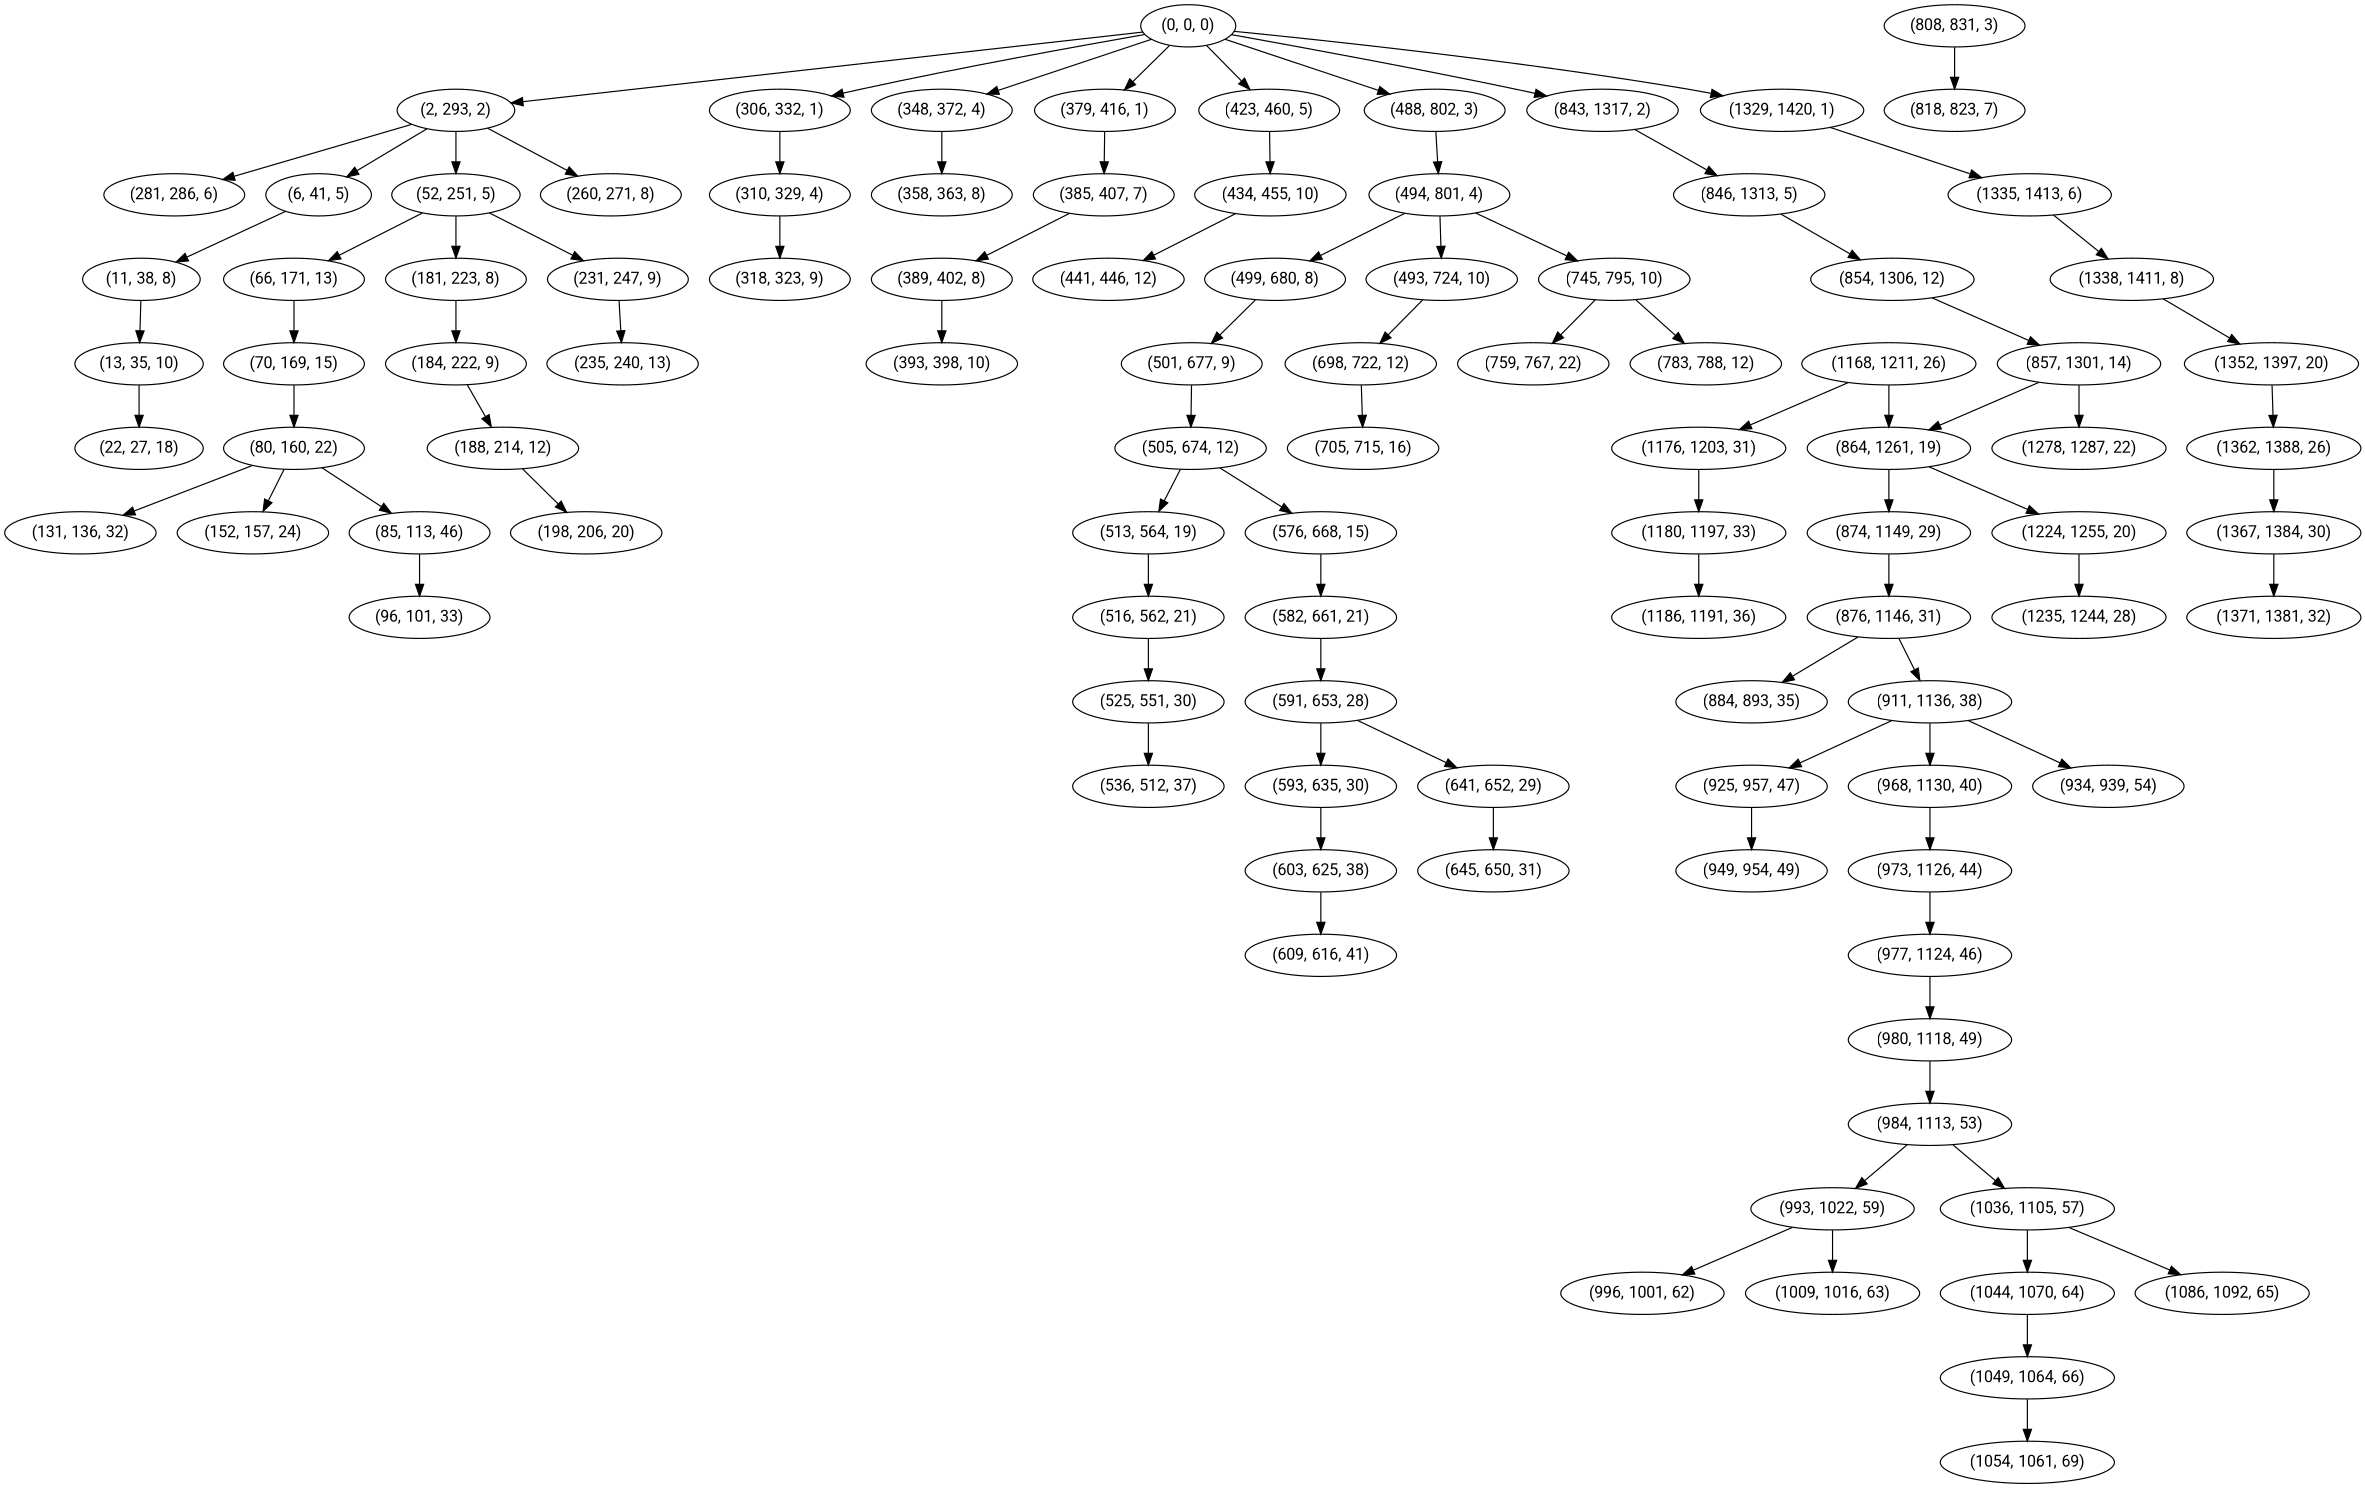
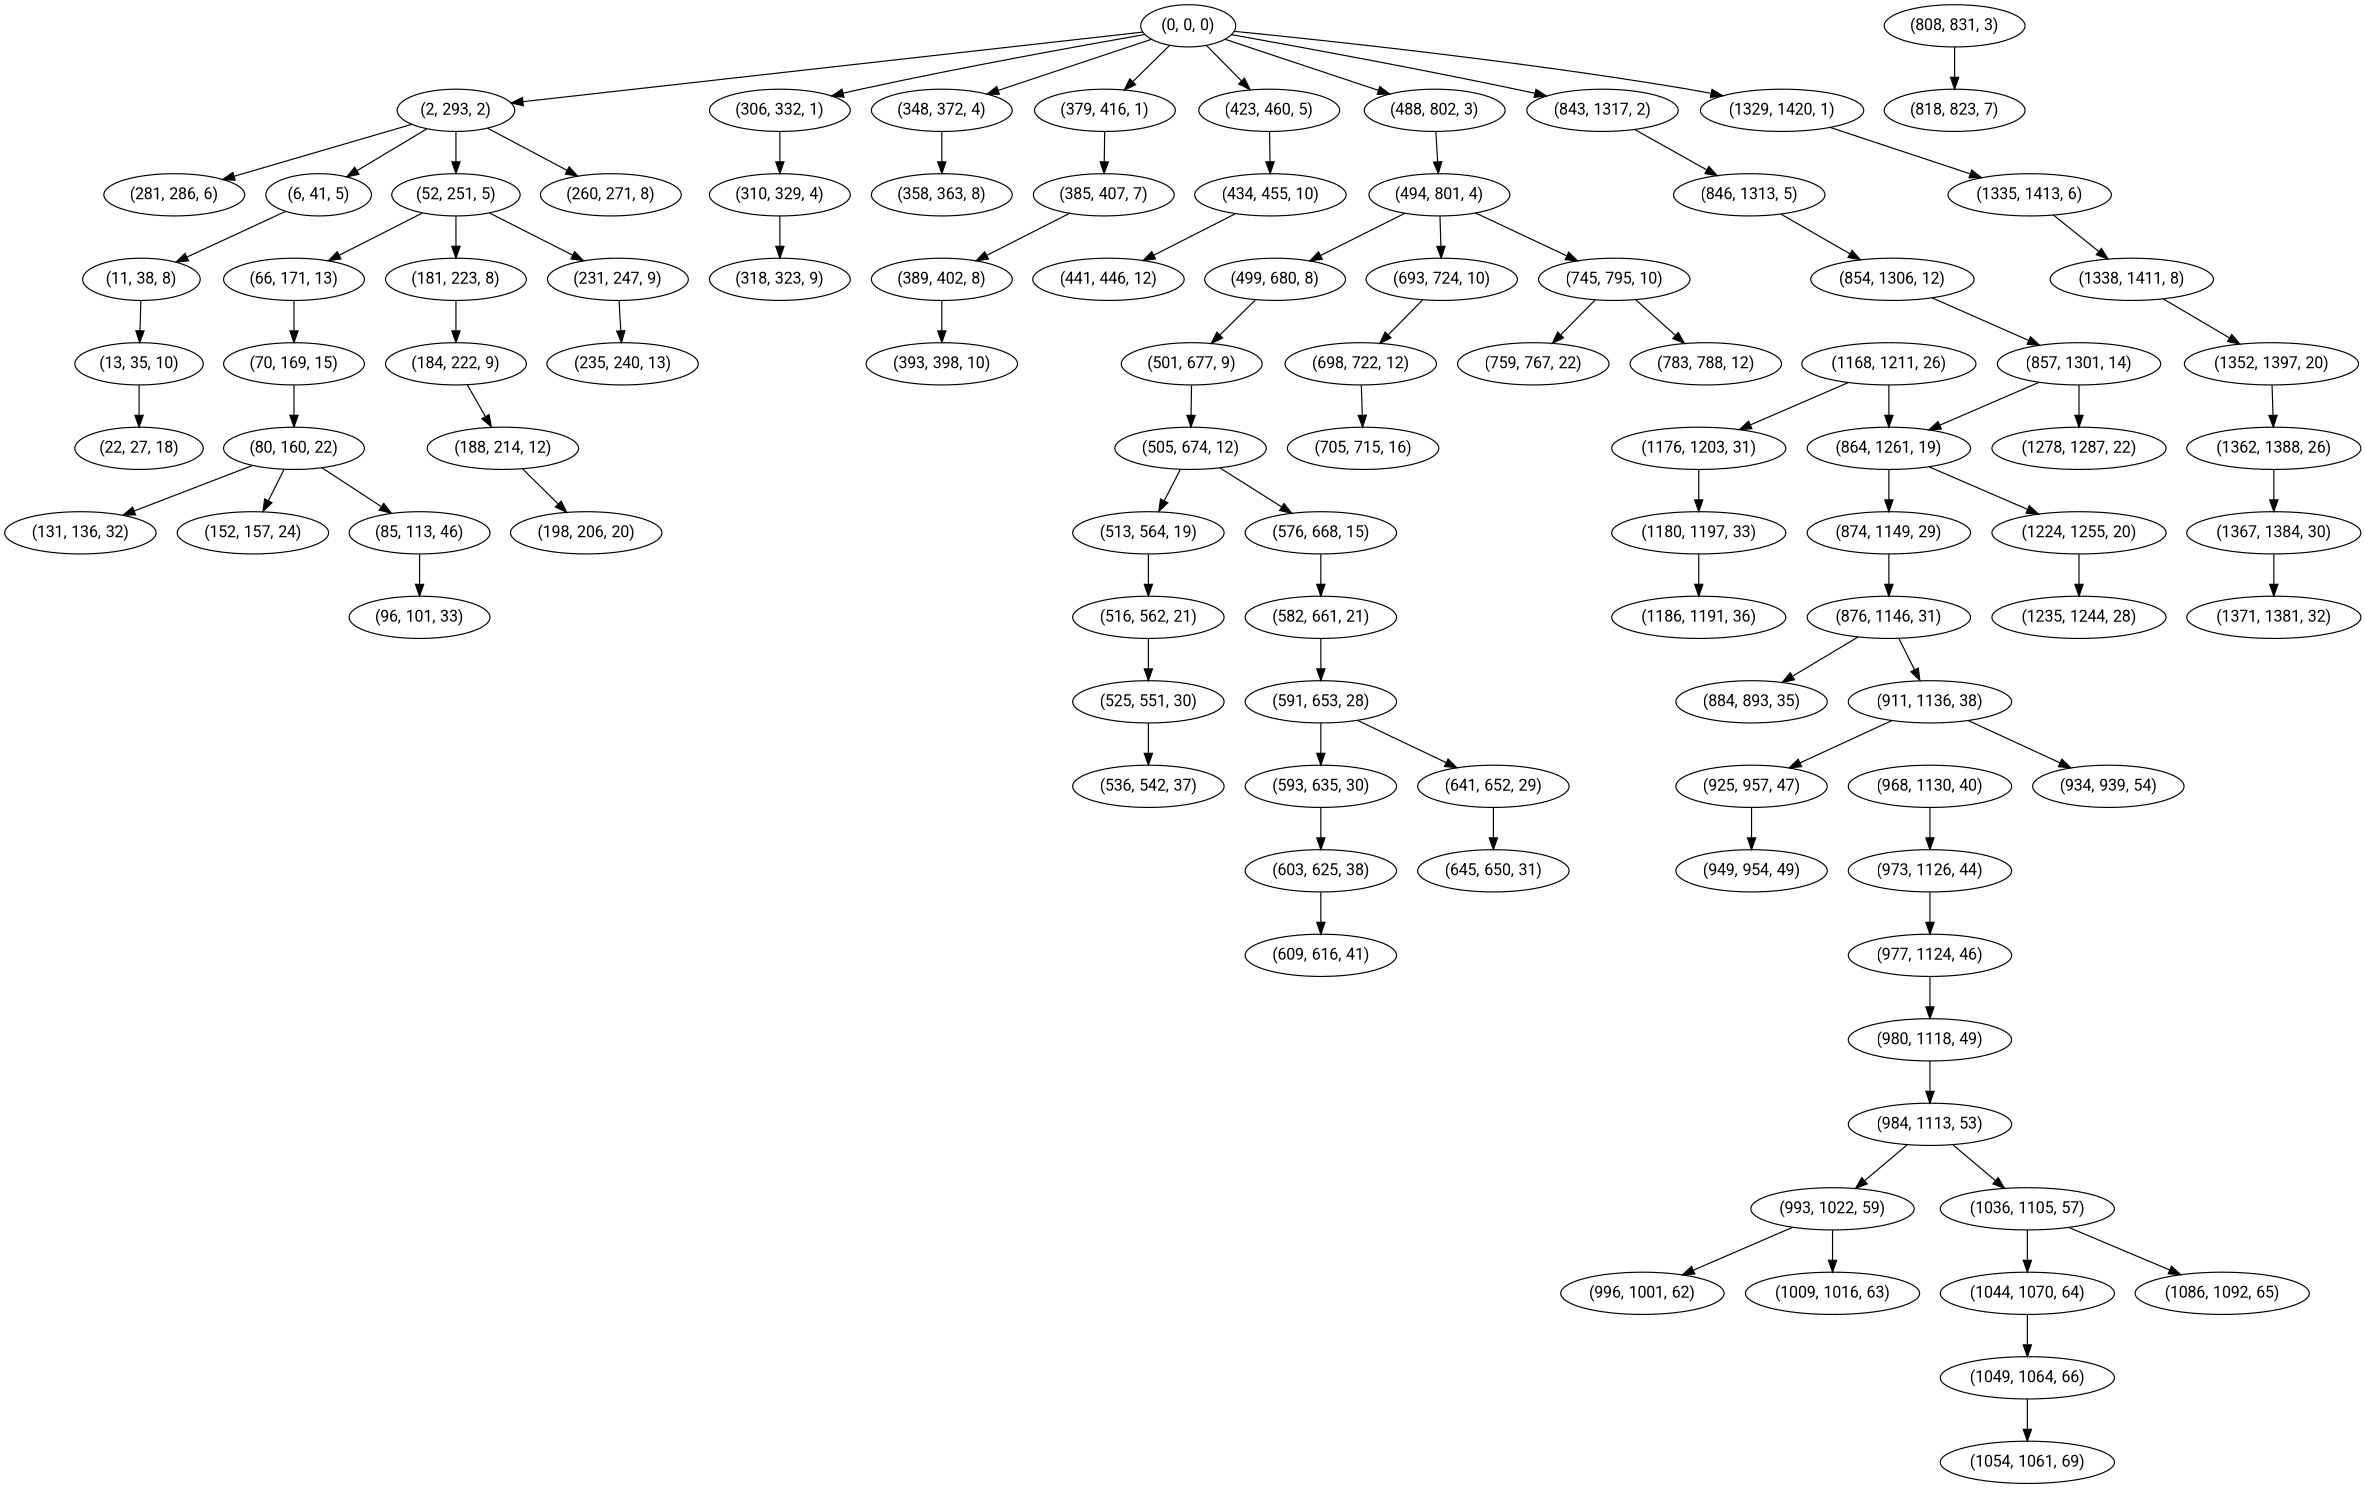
node "(493, 724, 10)": label "(493, 724, 10)" -> "(693, 724, 10)"
edge "(911, 1136, 38)" -> "(968, 1130, 40)": removed
node "(536, 512, 37)": label "(536, 512, 37)" -> "(536, 542, 37)"
